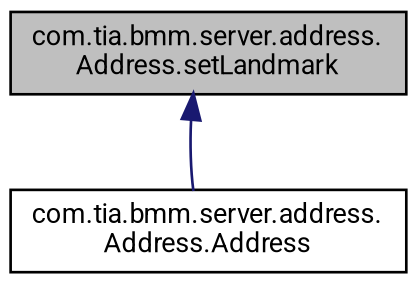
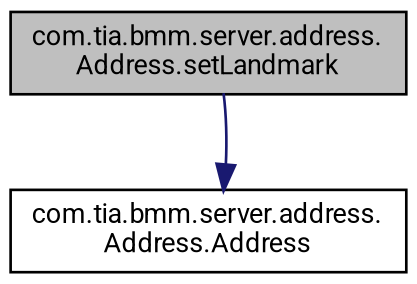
edge "com.tia.bmm.server.address. Address.Address" -> "com.tia.bmm.server.address. Address.setLandmark": reversed
